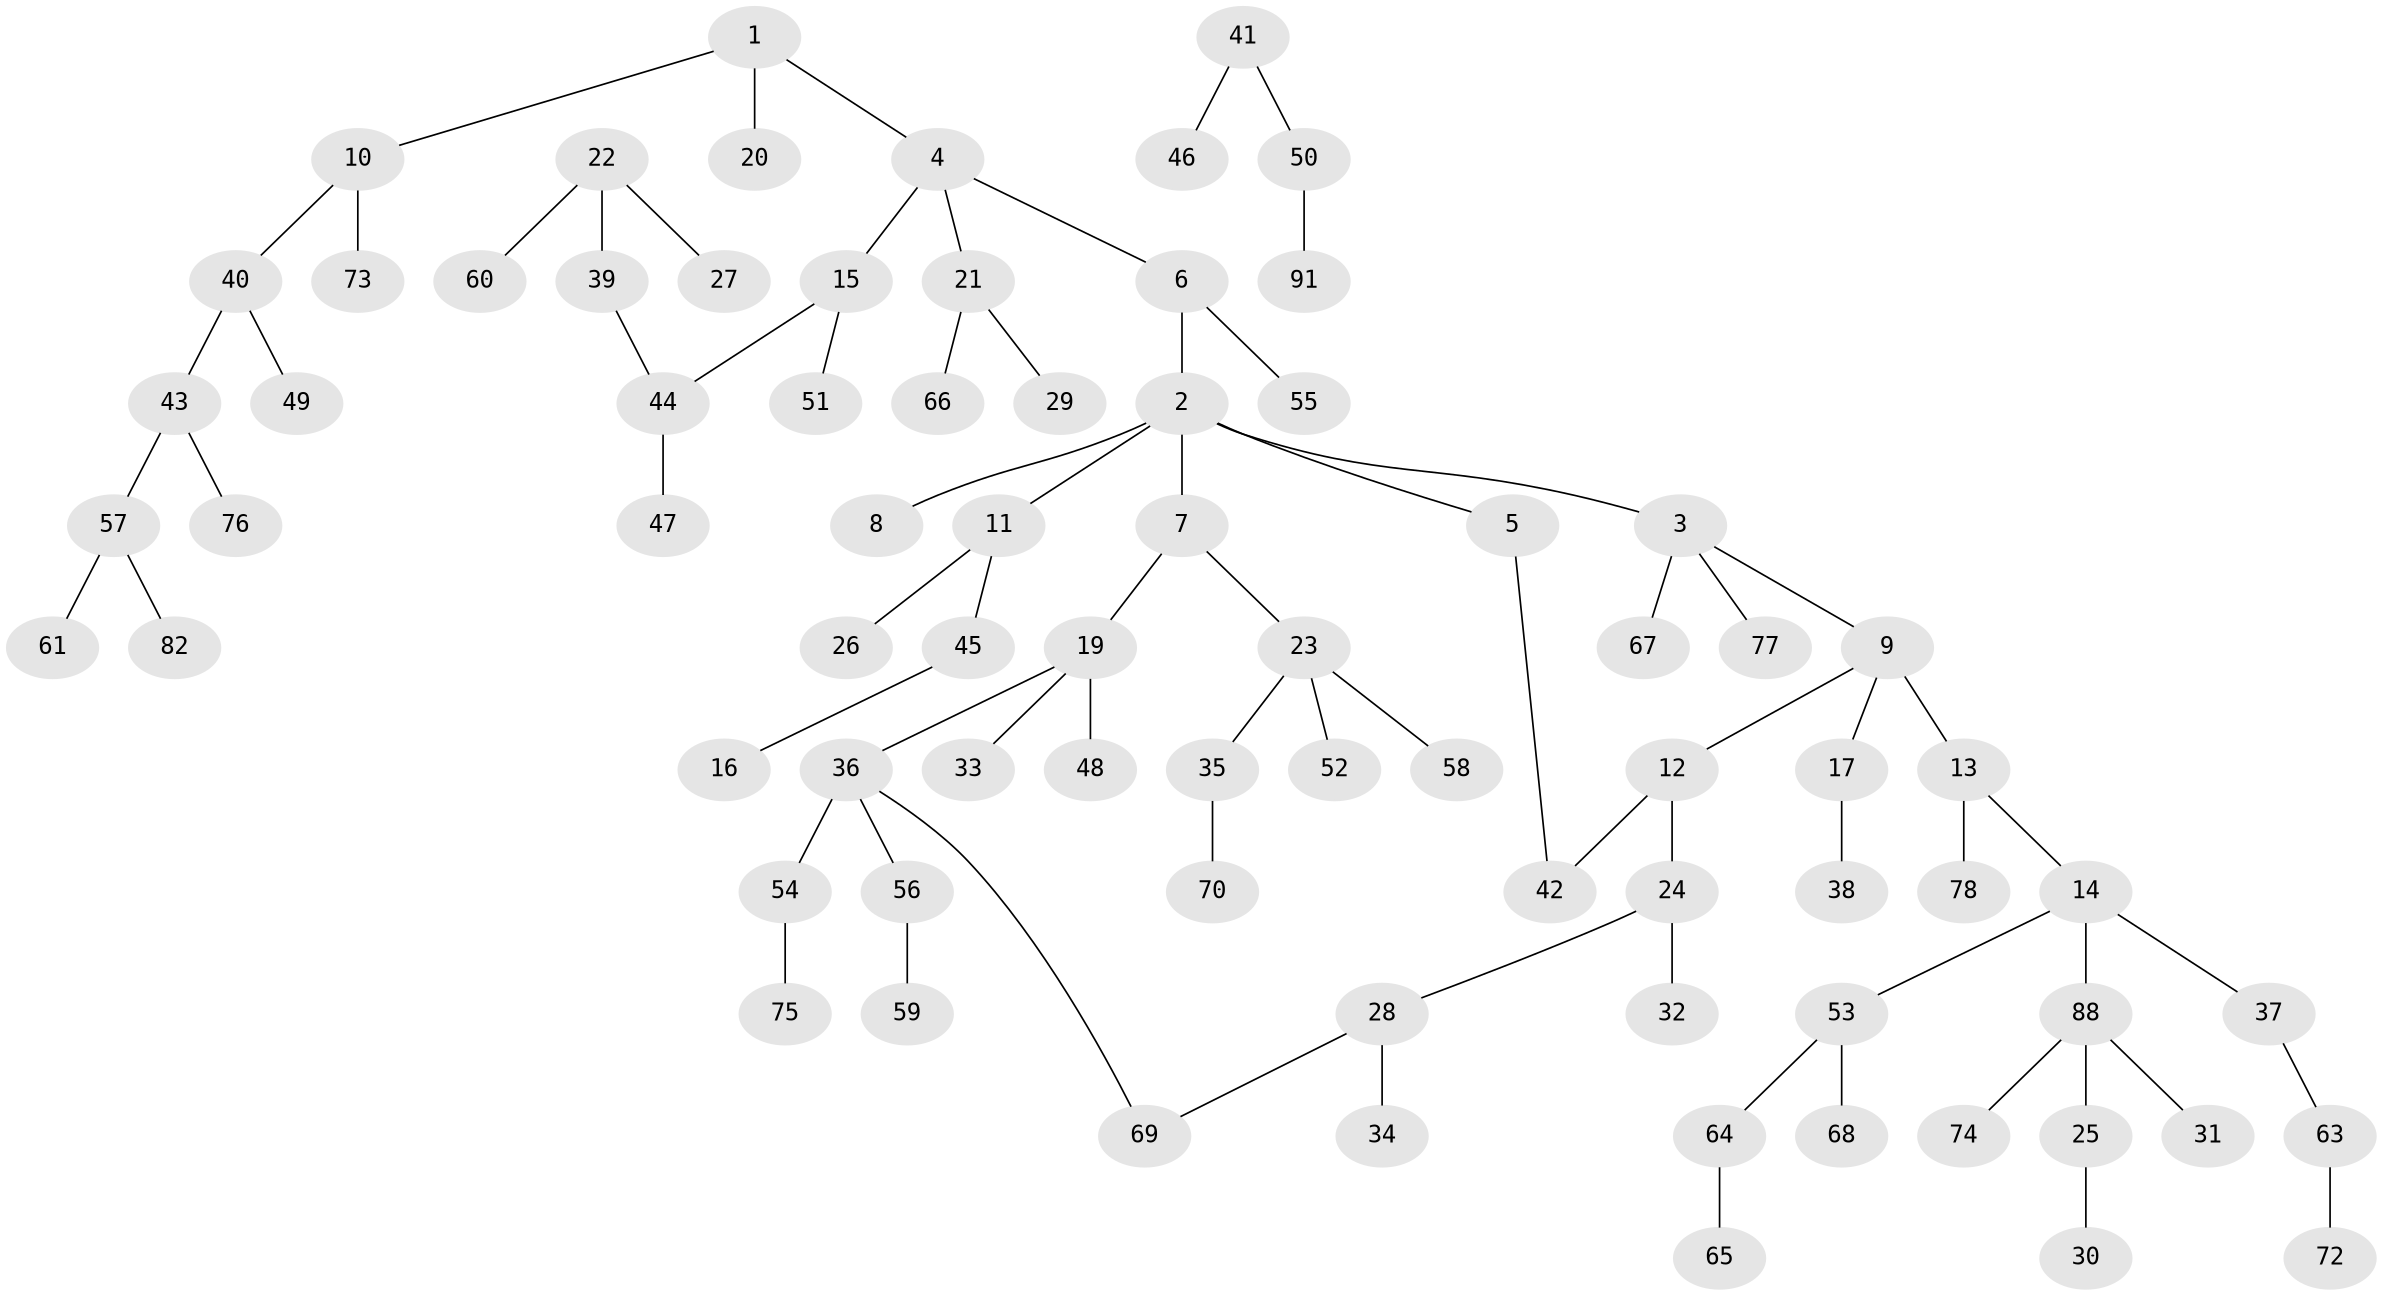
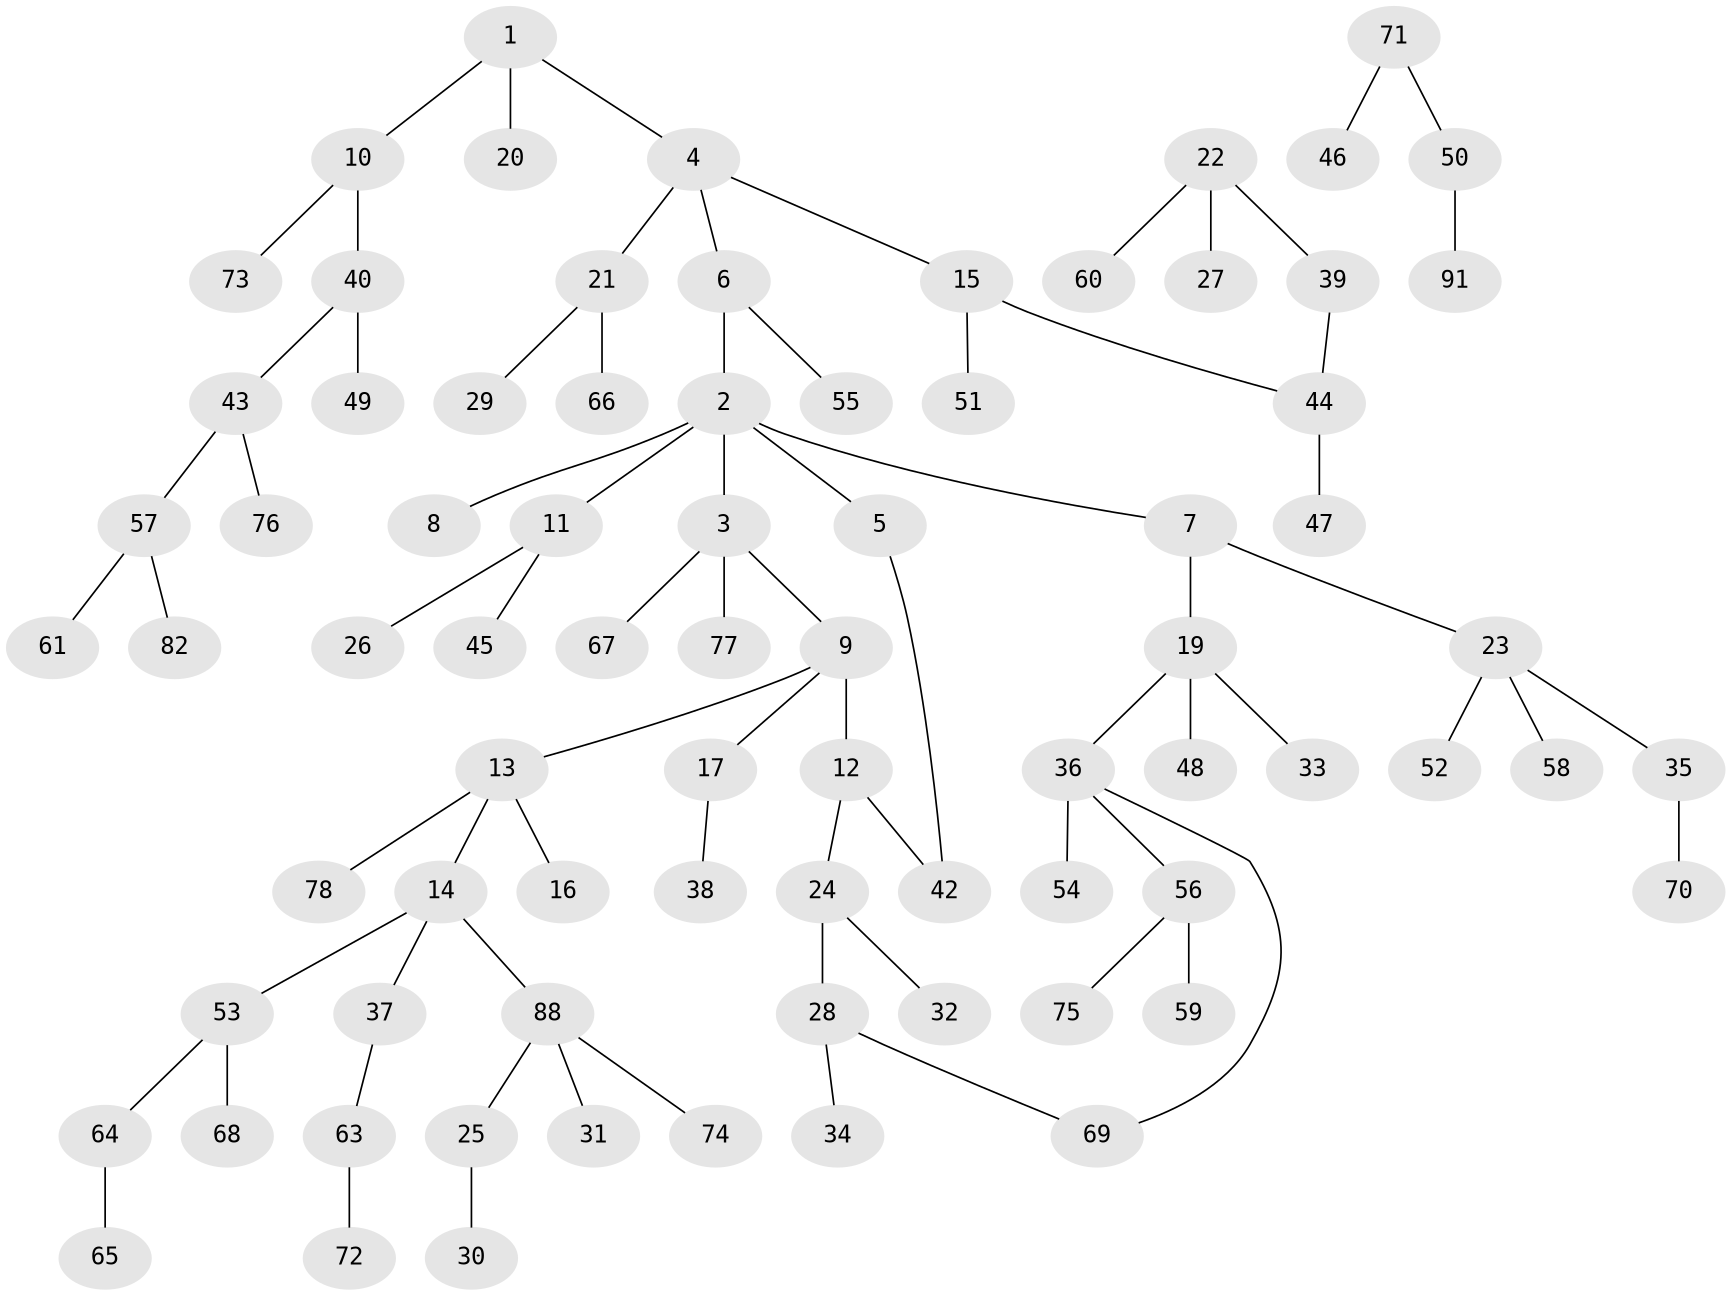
node "41": label "41" -> "71"
edge "45" -- "16": now "13" -- "16"
edge "54" -- "75": now "56" -- "75"
